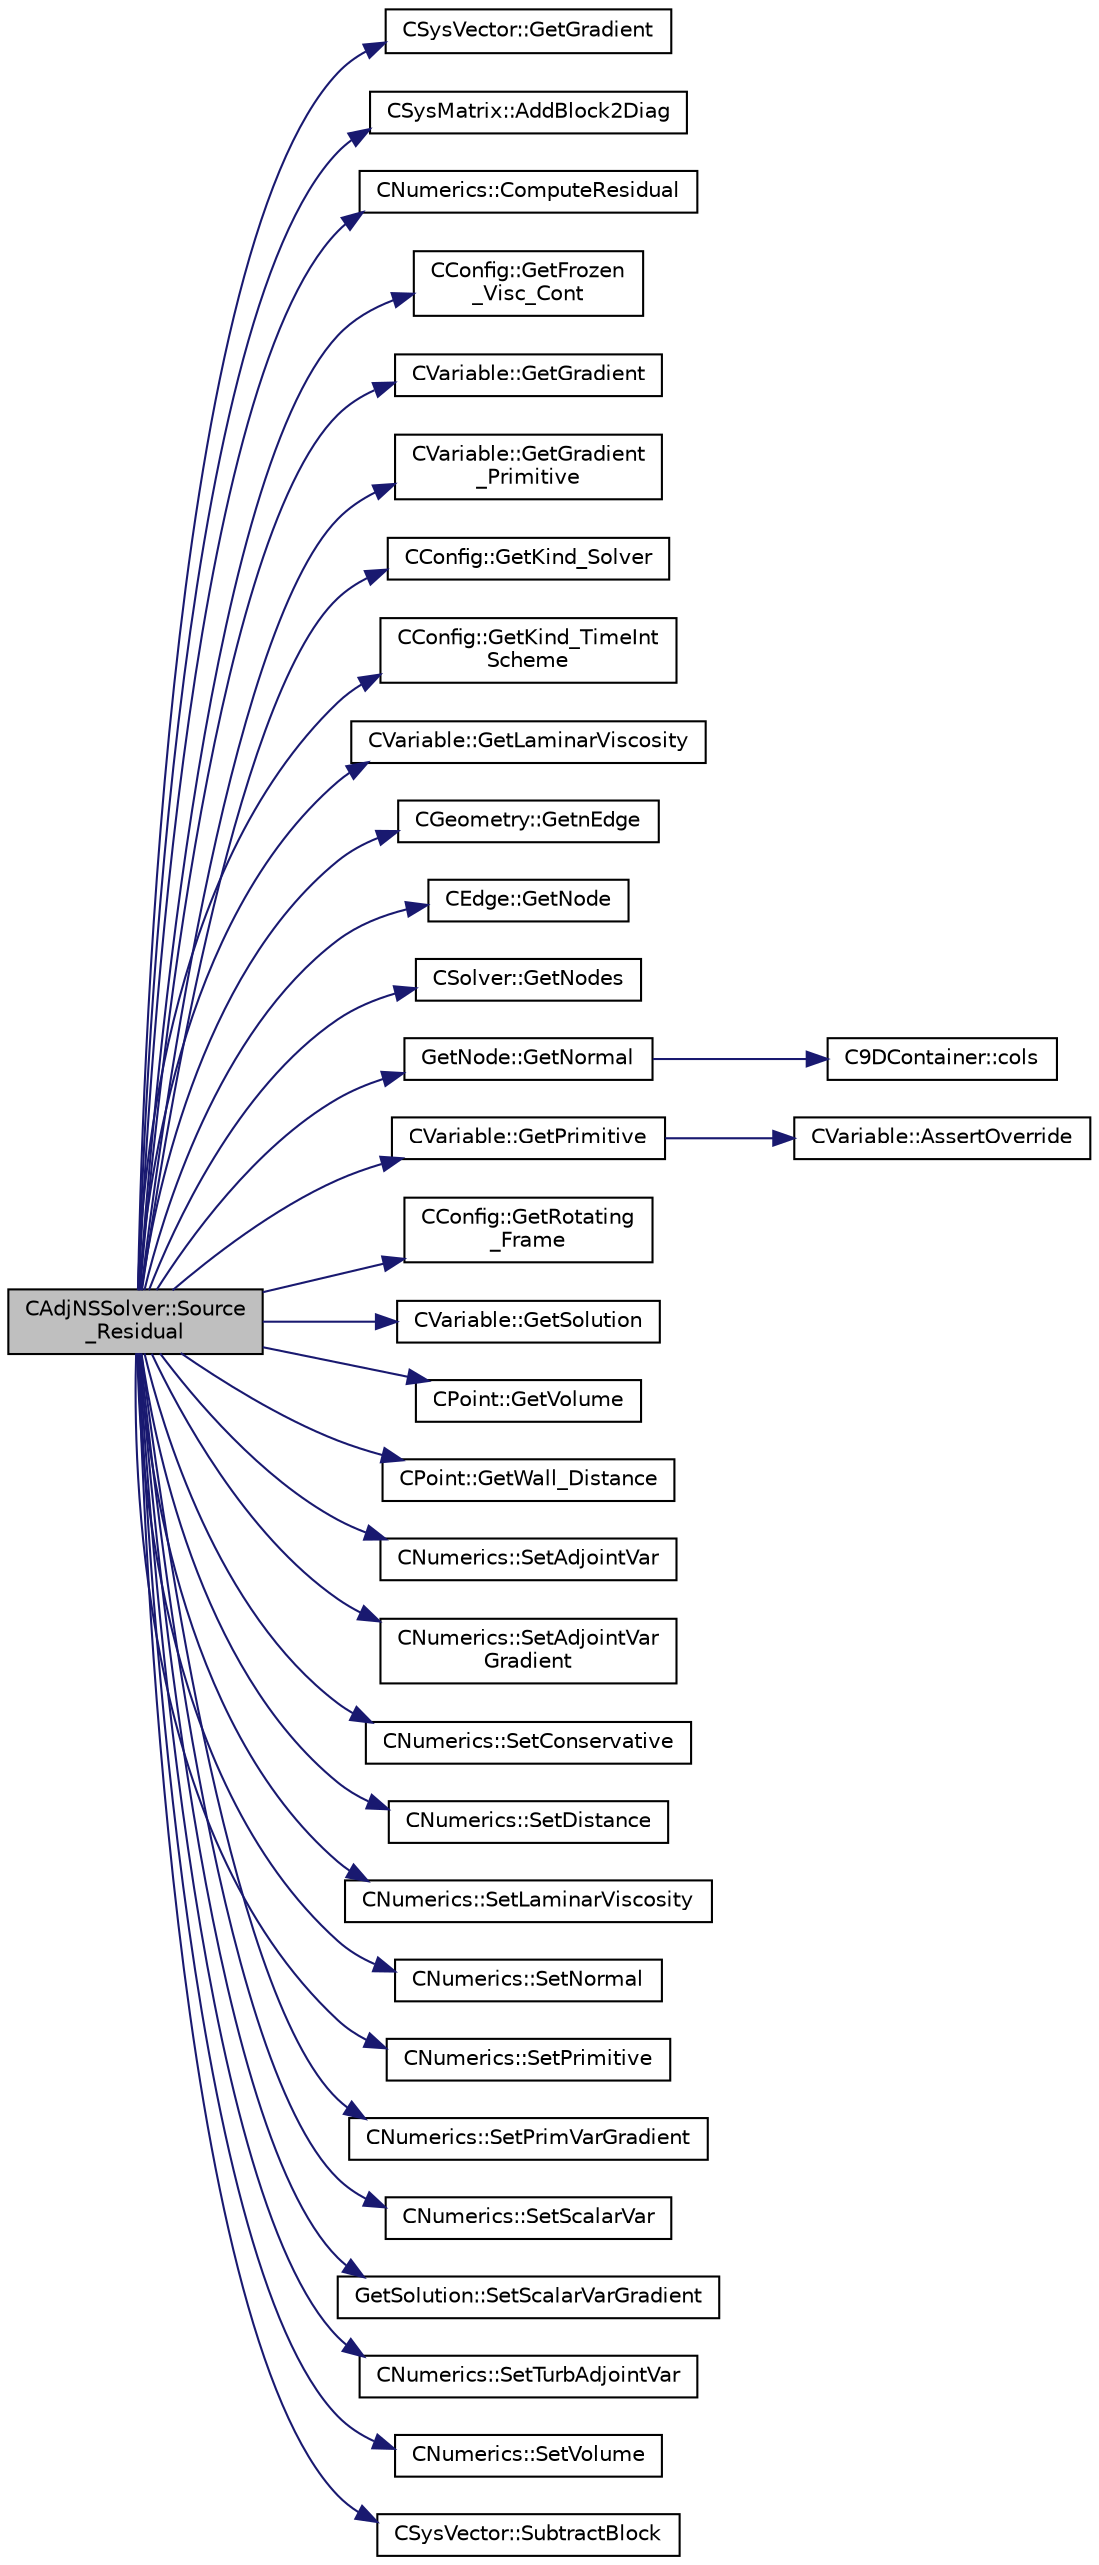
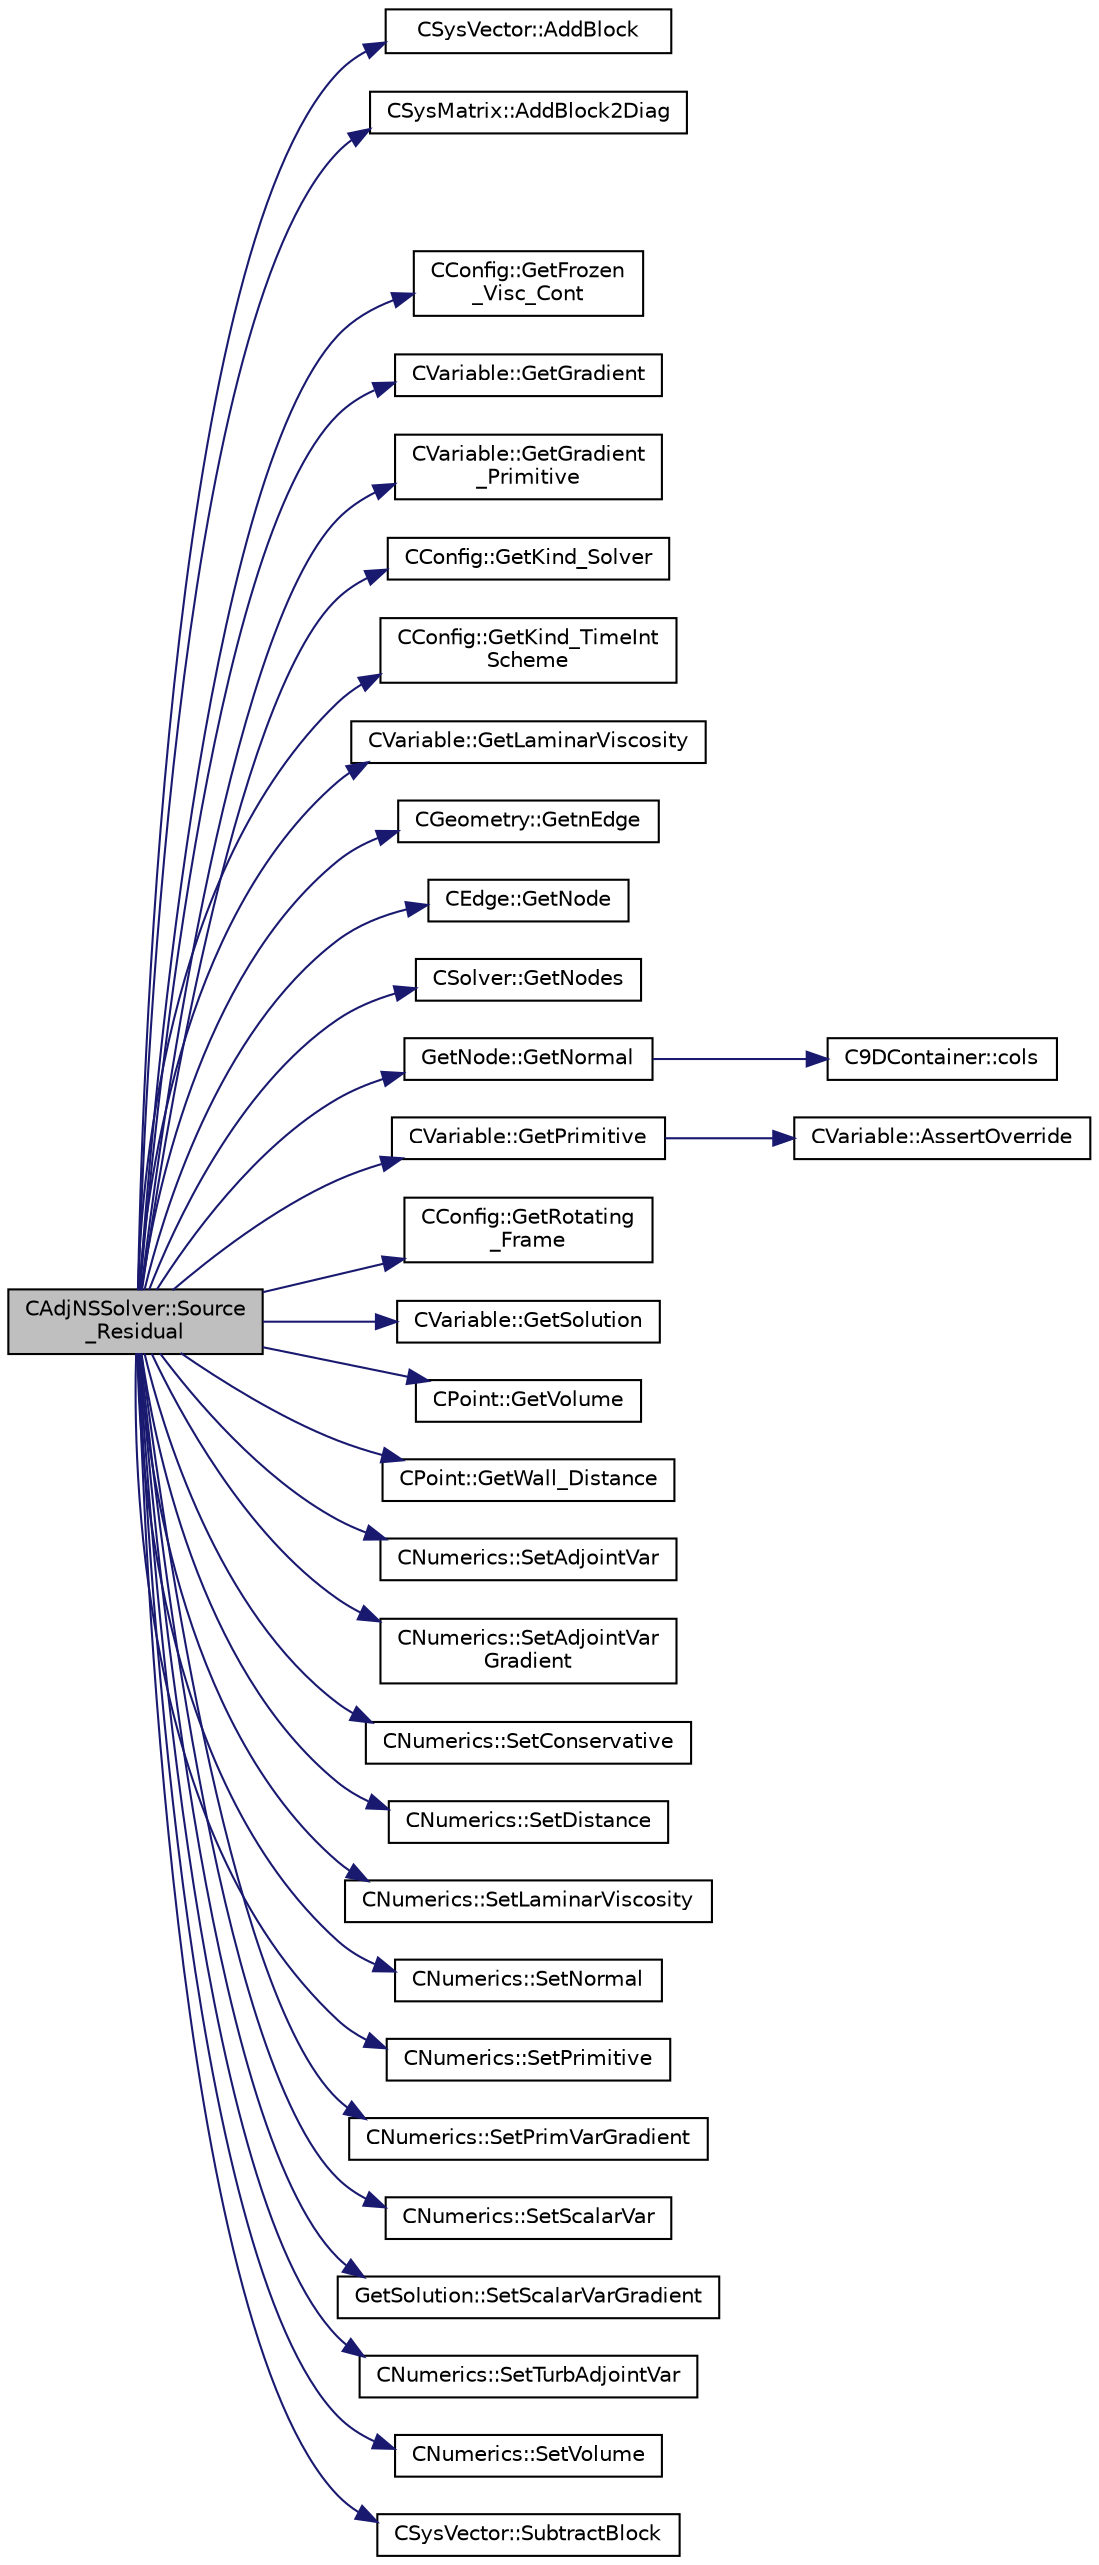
node "CSysVector::GetGradient": label "CSysVector::GetGradient" -> "CSysVector::AddBlock"
node "CNumerics::ComputeResidual": removed
